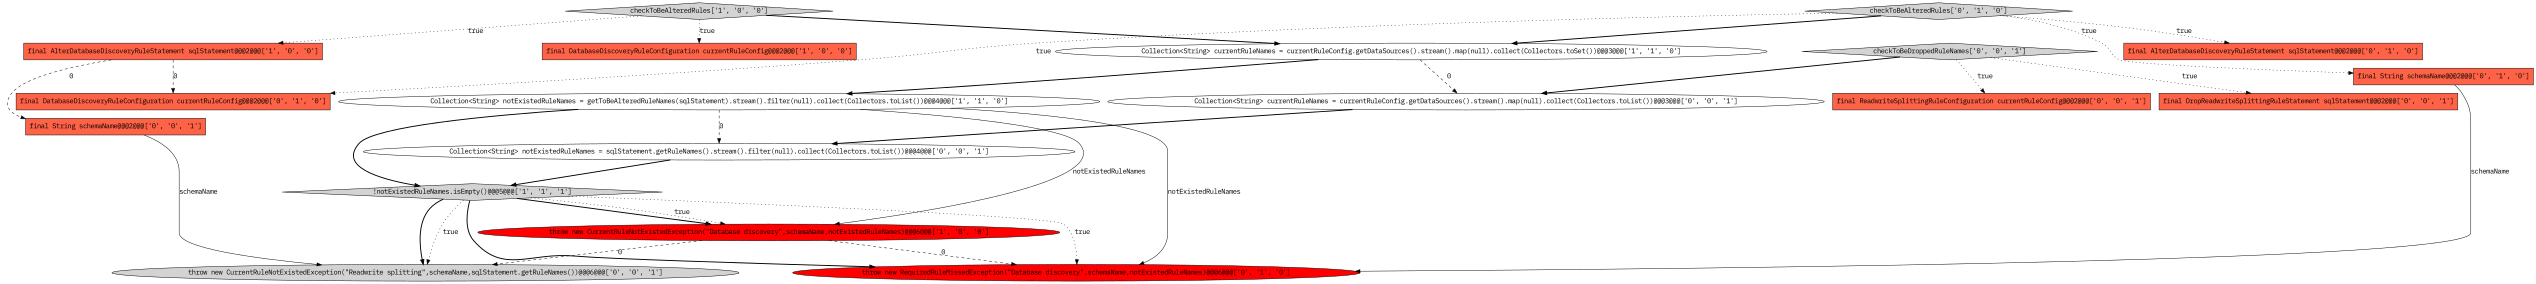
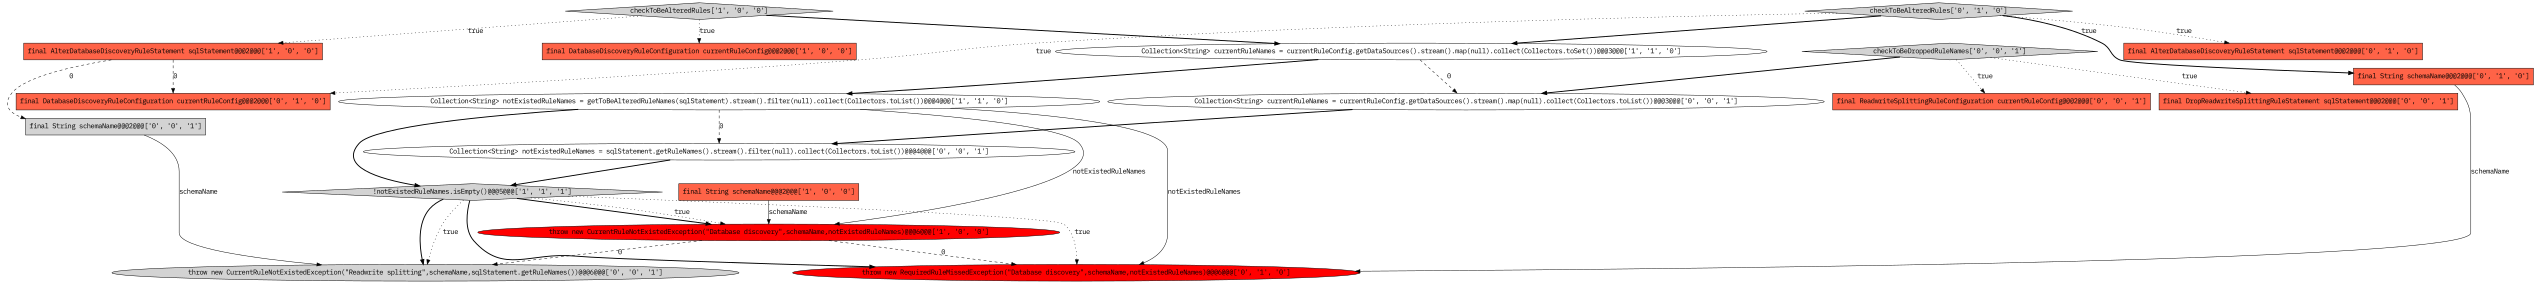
edge "checkToBeAlteredRules['0', '1', '0']" -> "final String schemaName@@@2@@@['0', '1', '0']": style dotted -> bold
node "final String schemaName@@@2@@@['0', '0', '1']": fillcolor tomato -> lightgray
node "final String schemaName@@@2@@@['1', '0', '0']": added
